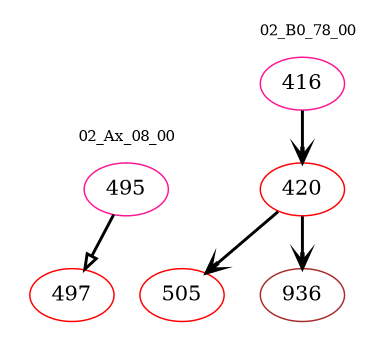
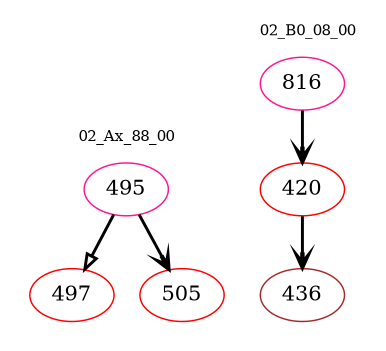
cluster "02_B0_78_00": label "02_B0_78_00" -> "02_B0_08_00"
node "416": label "416" -> "816"
cluster "02_Ax_08_00": label "02_Ax_08_00" -> "02_Ax_88_00"
edge "420" -> "505": now "495" -> "505"
node "936": label "936" -> "436"
